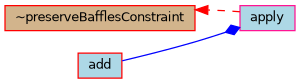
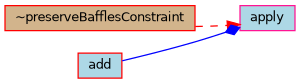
edge "apply" -> "~preserveBafflesConstraint": reversed
